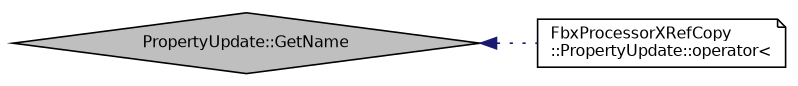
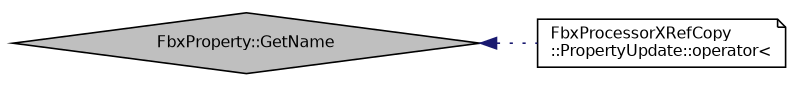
node "PropertyUpdate::GetName": label "PropertyUpdate::GetName" -> "FbxProperty::GetName"
